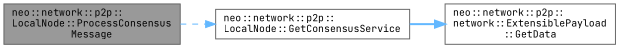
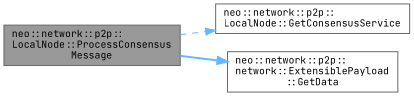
edge "neo::network::p2p:: LocalNode::GetConsensusService" -> "neo::network::p2p:: network::ExtensiblePayload ::GetData": now "neo::network::p2p:: LocalNode::ProcessConsensus Message" -> "neo::network::p2p:: network::ExtensiblePayload ::GetData"
